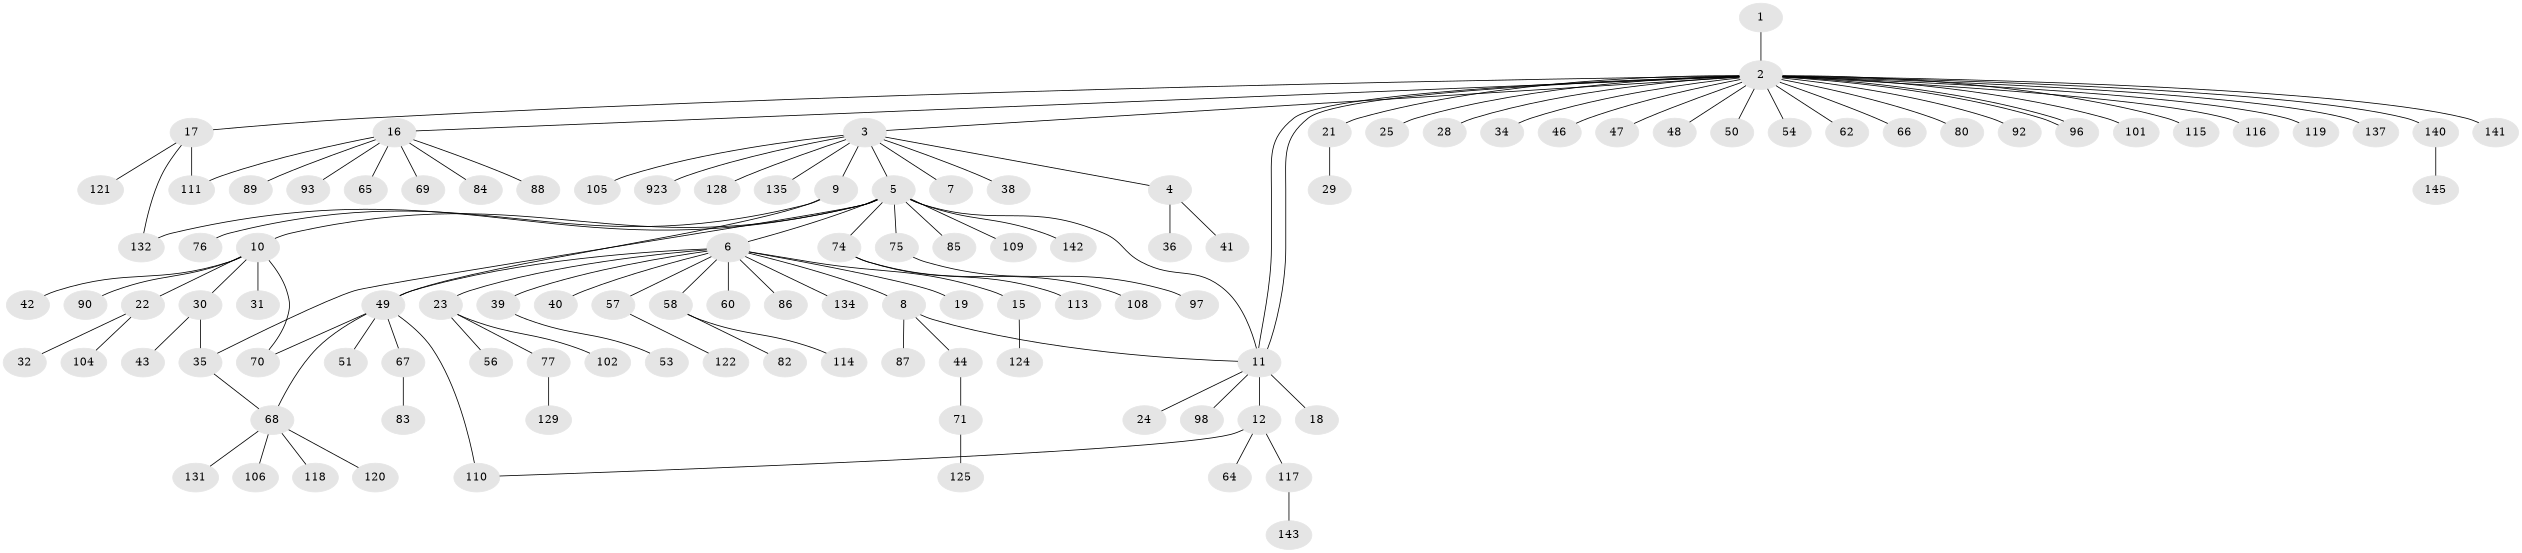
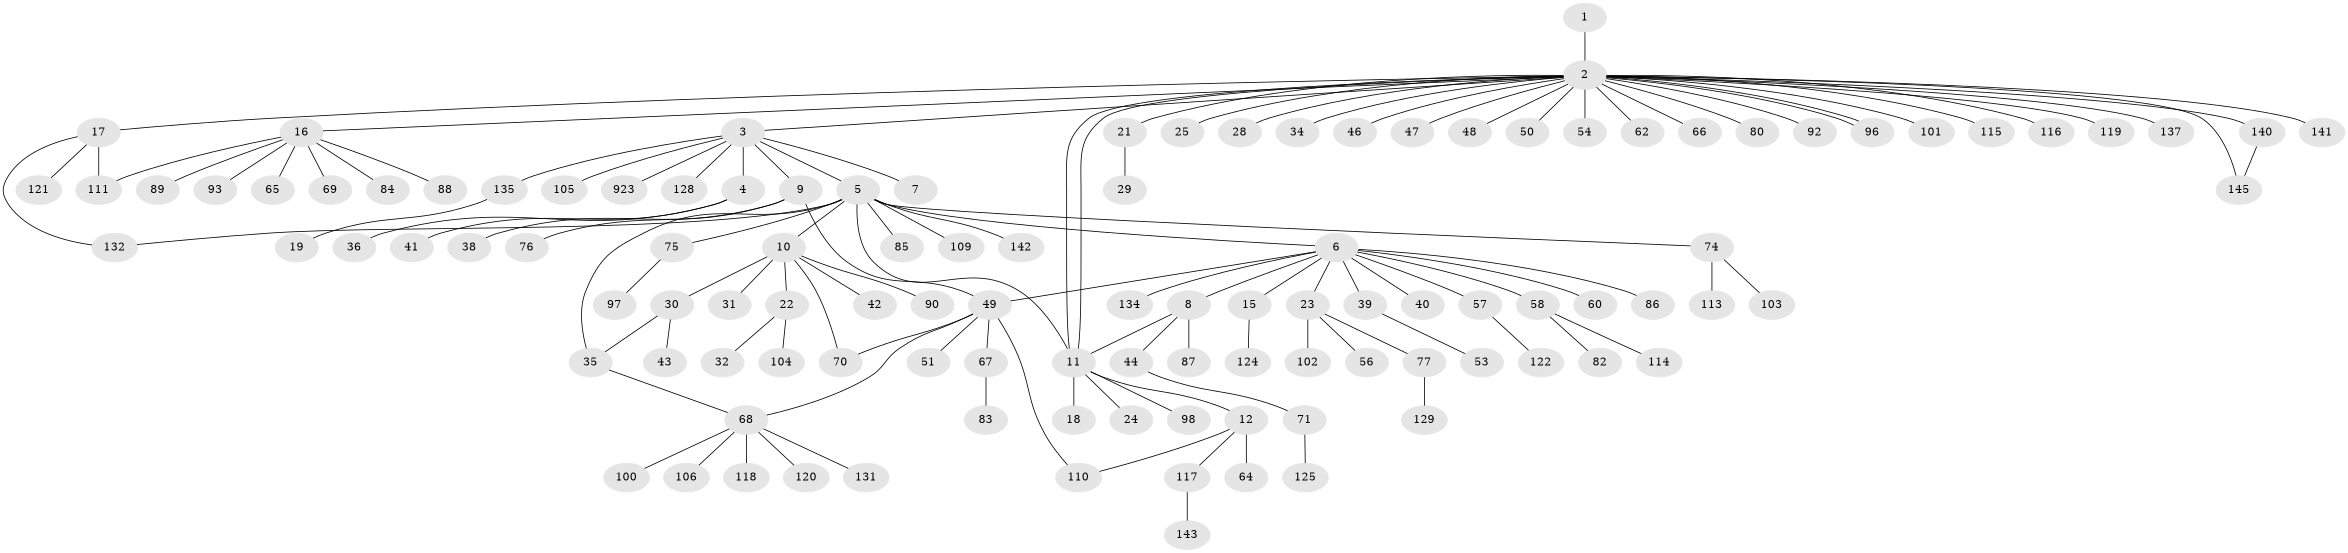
edge "2" -- "145": added
edge "3" -- "38": now "9" -- "38"
edge "6" -- "19": now "135" -- "19"
node "108": label "108" -> "103"
node "100": added
